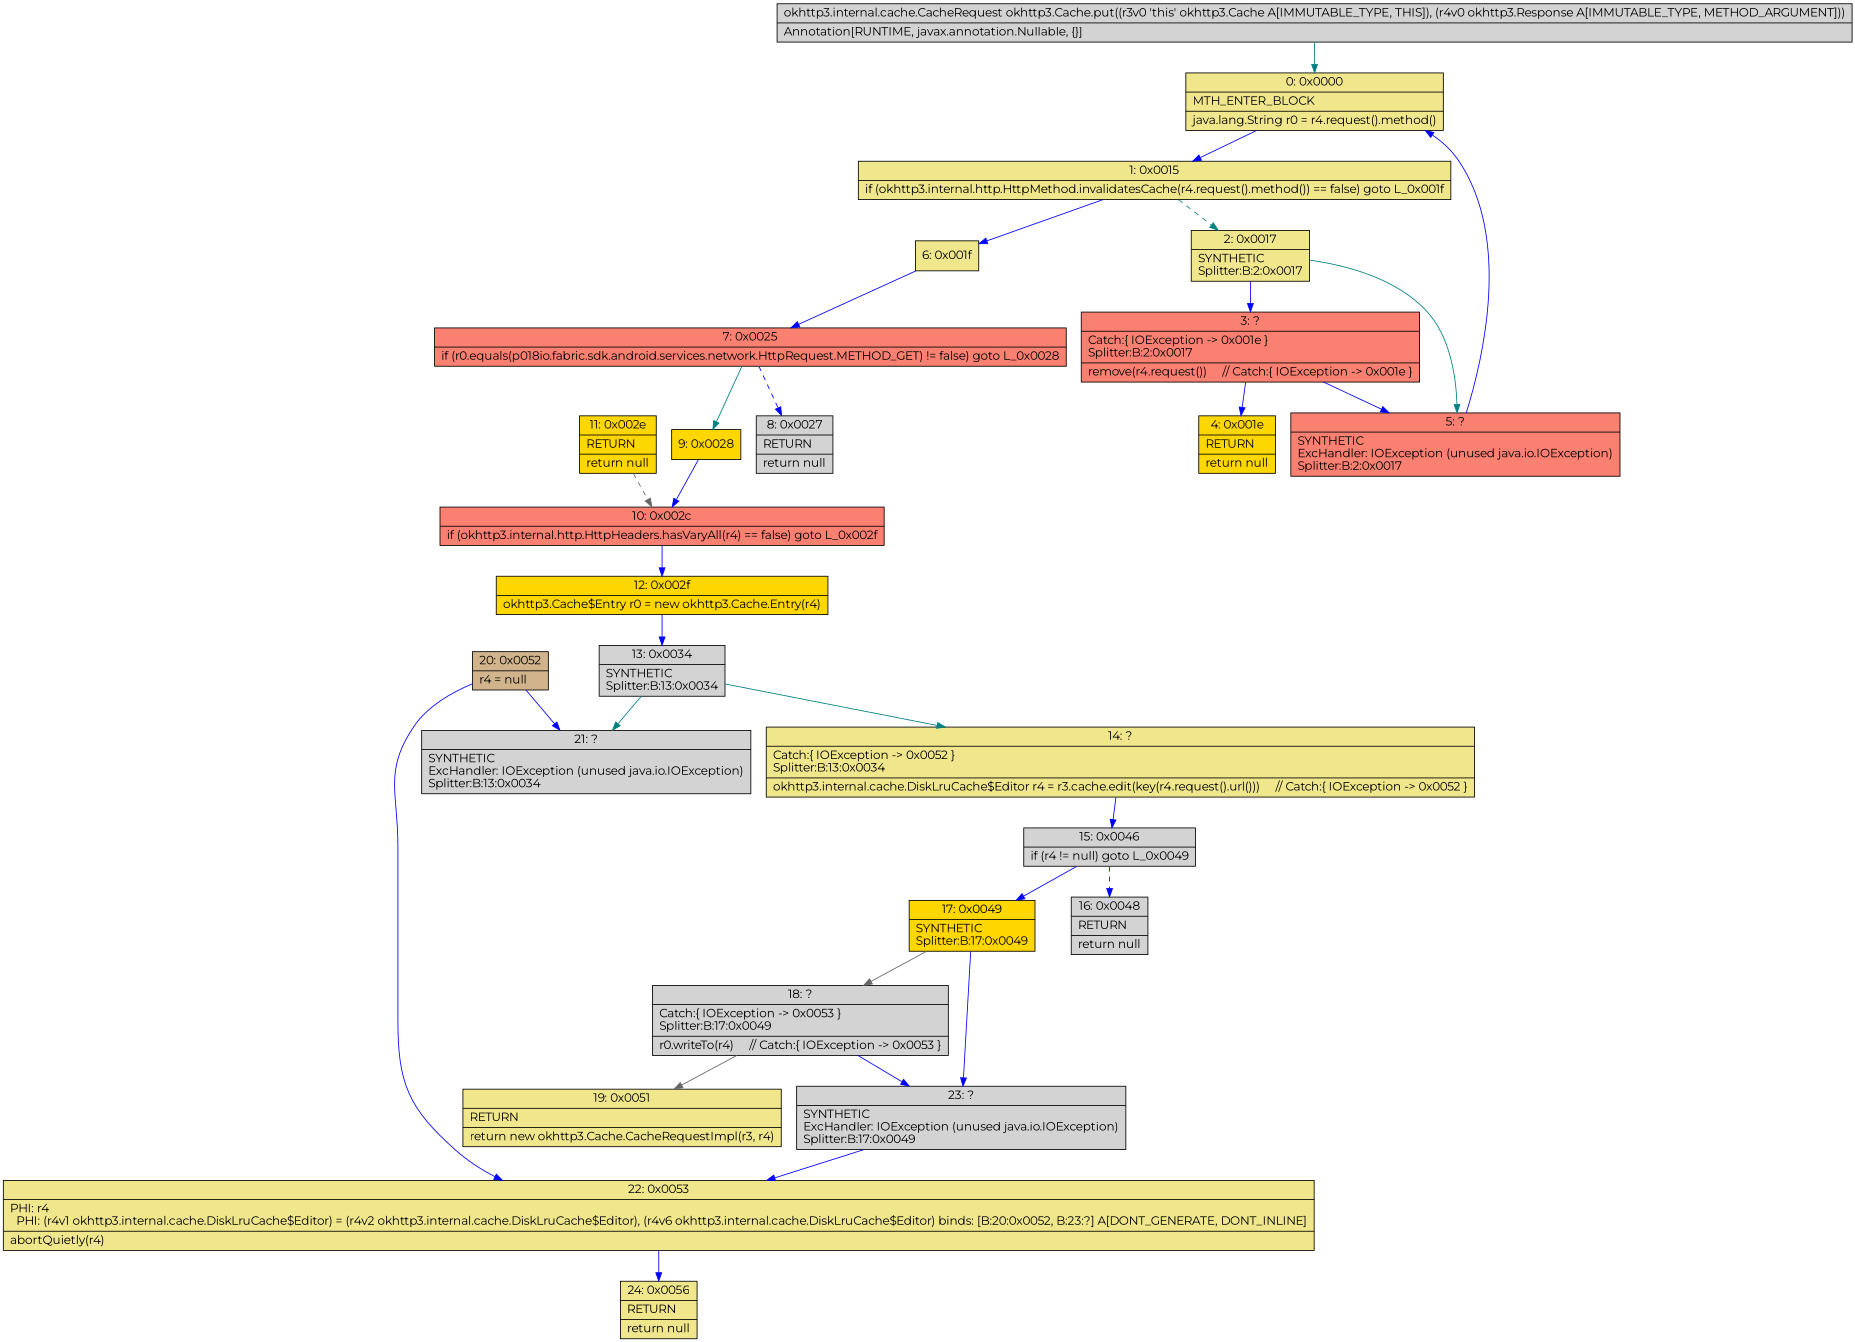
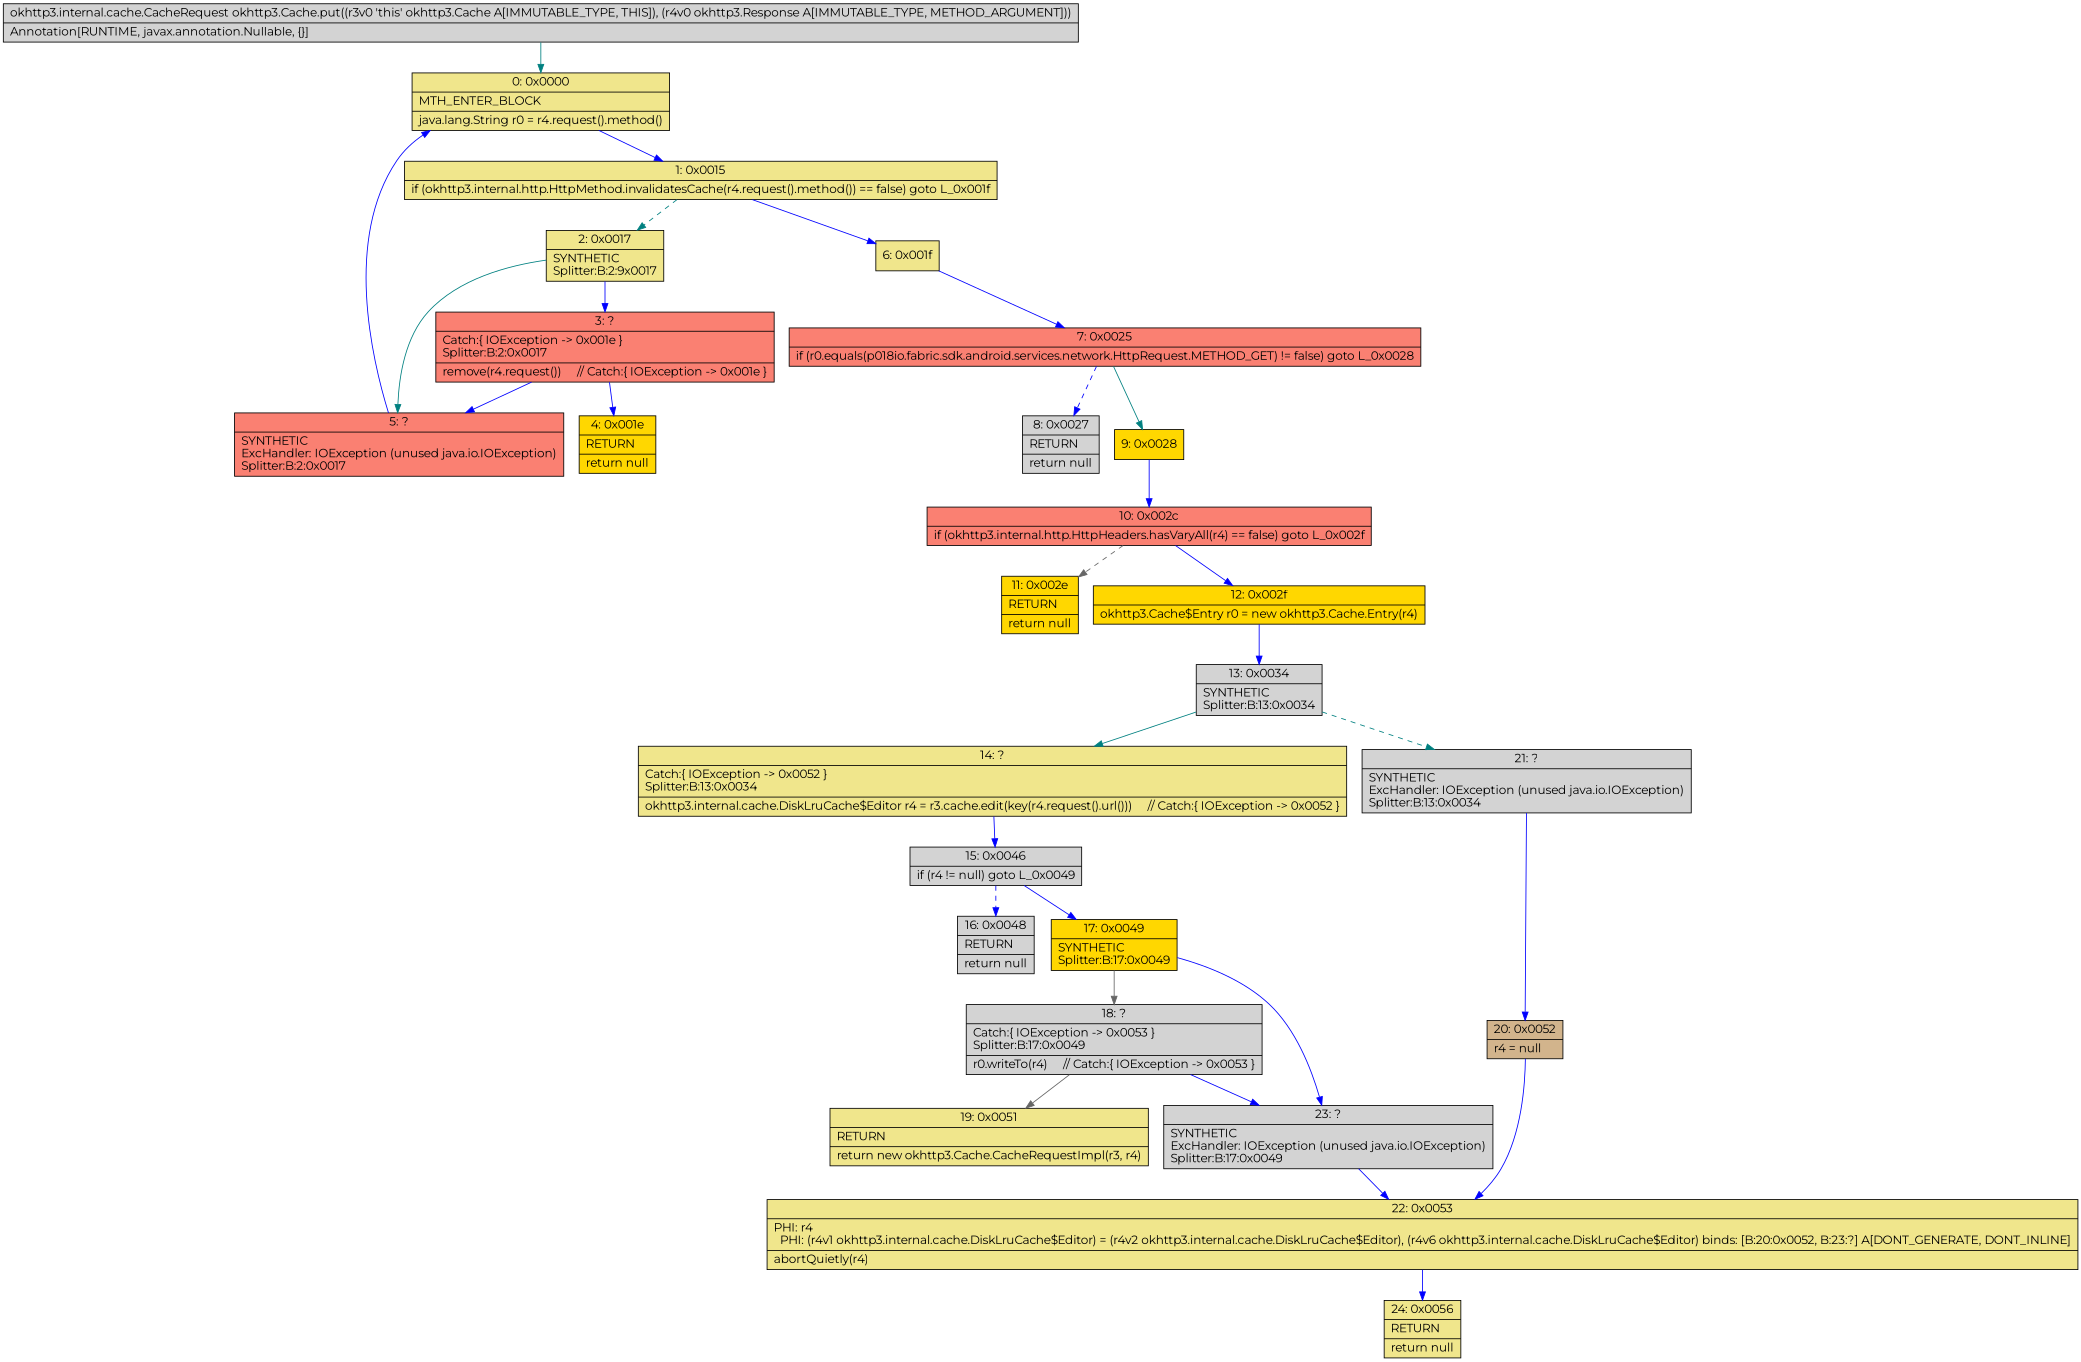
node "2: 0x0017": text "Splitter:B:2:0x0017" -> "Splitter:B:2:9x0017"
edge "11: 0x002e" -> "10: 0x002c": reversed
edge "20: 0x0052" -> "21: ?": reversed
edge "13: 0x0034" -> "21: ?": style solid -> dashed
